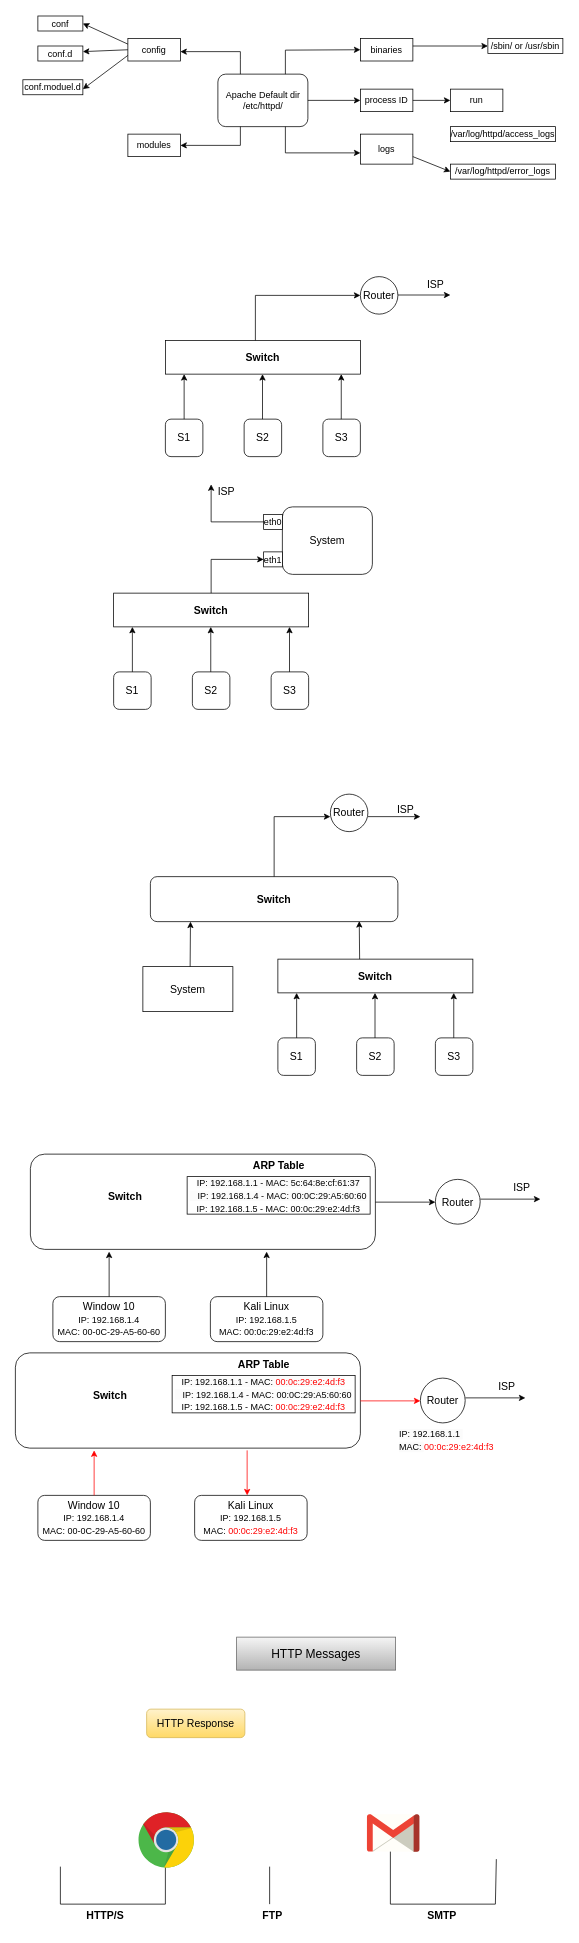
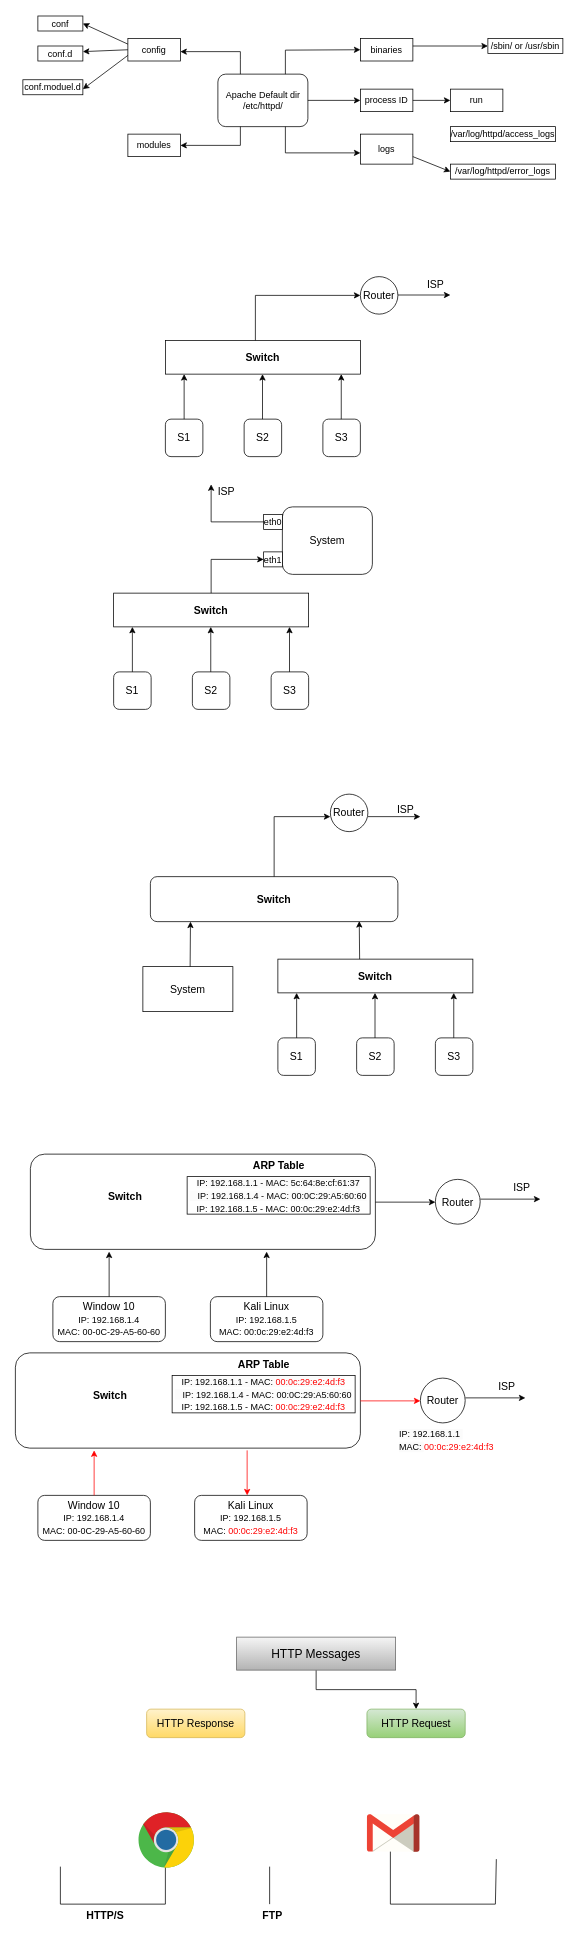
edge "HTTP Messages" -> "HTTP Request": added
node "HTTP Request": added
node "SMTP": removed
